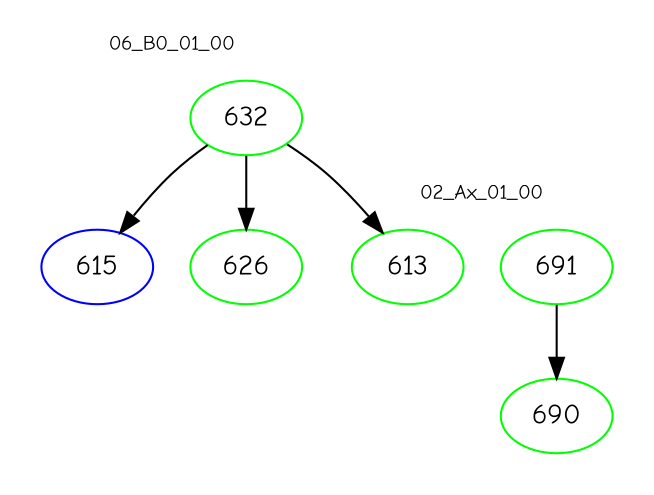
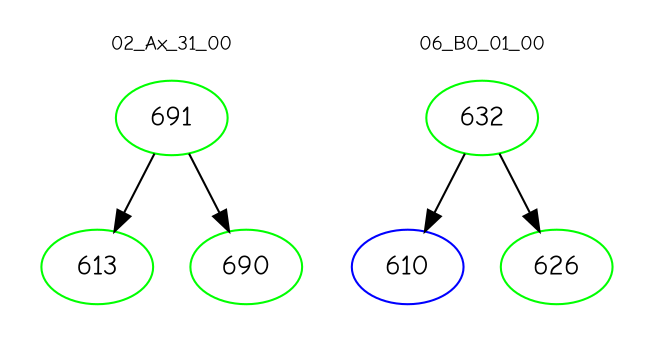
cluster "02_Ax_01_00": label "02_Ax_01_00" -> "02_Ax_31_00"
edge "632" -> "613": now "691" -> "613"
node "615": label "615" -> "610"
